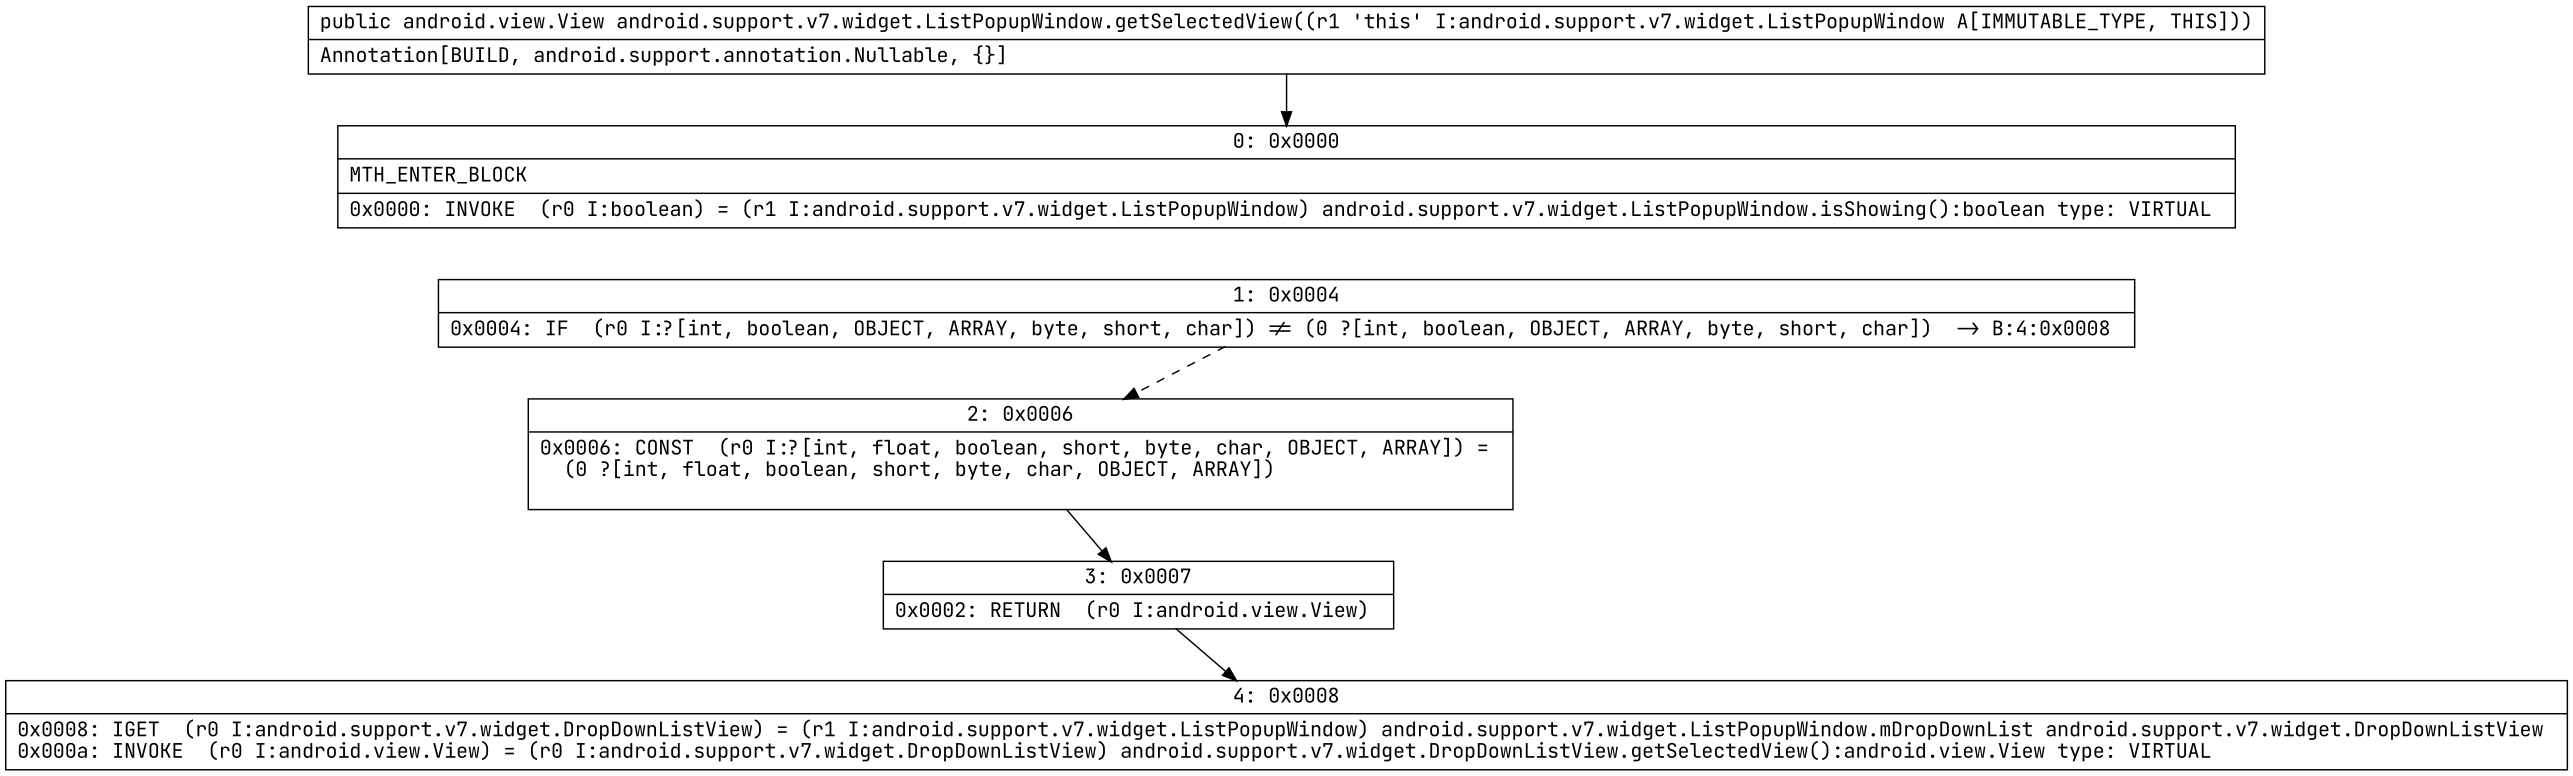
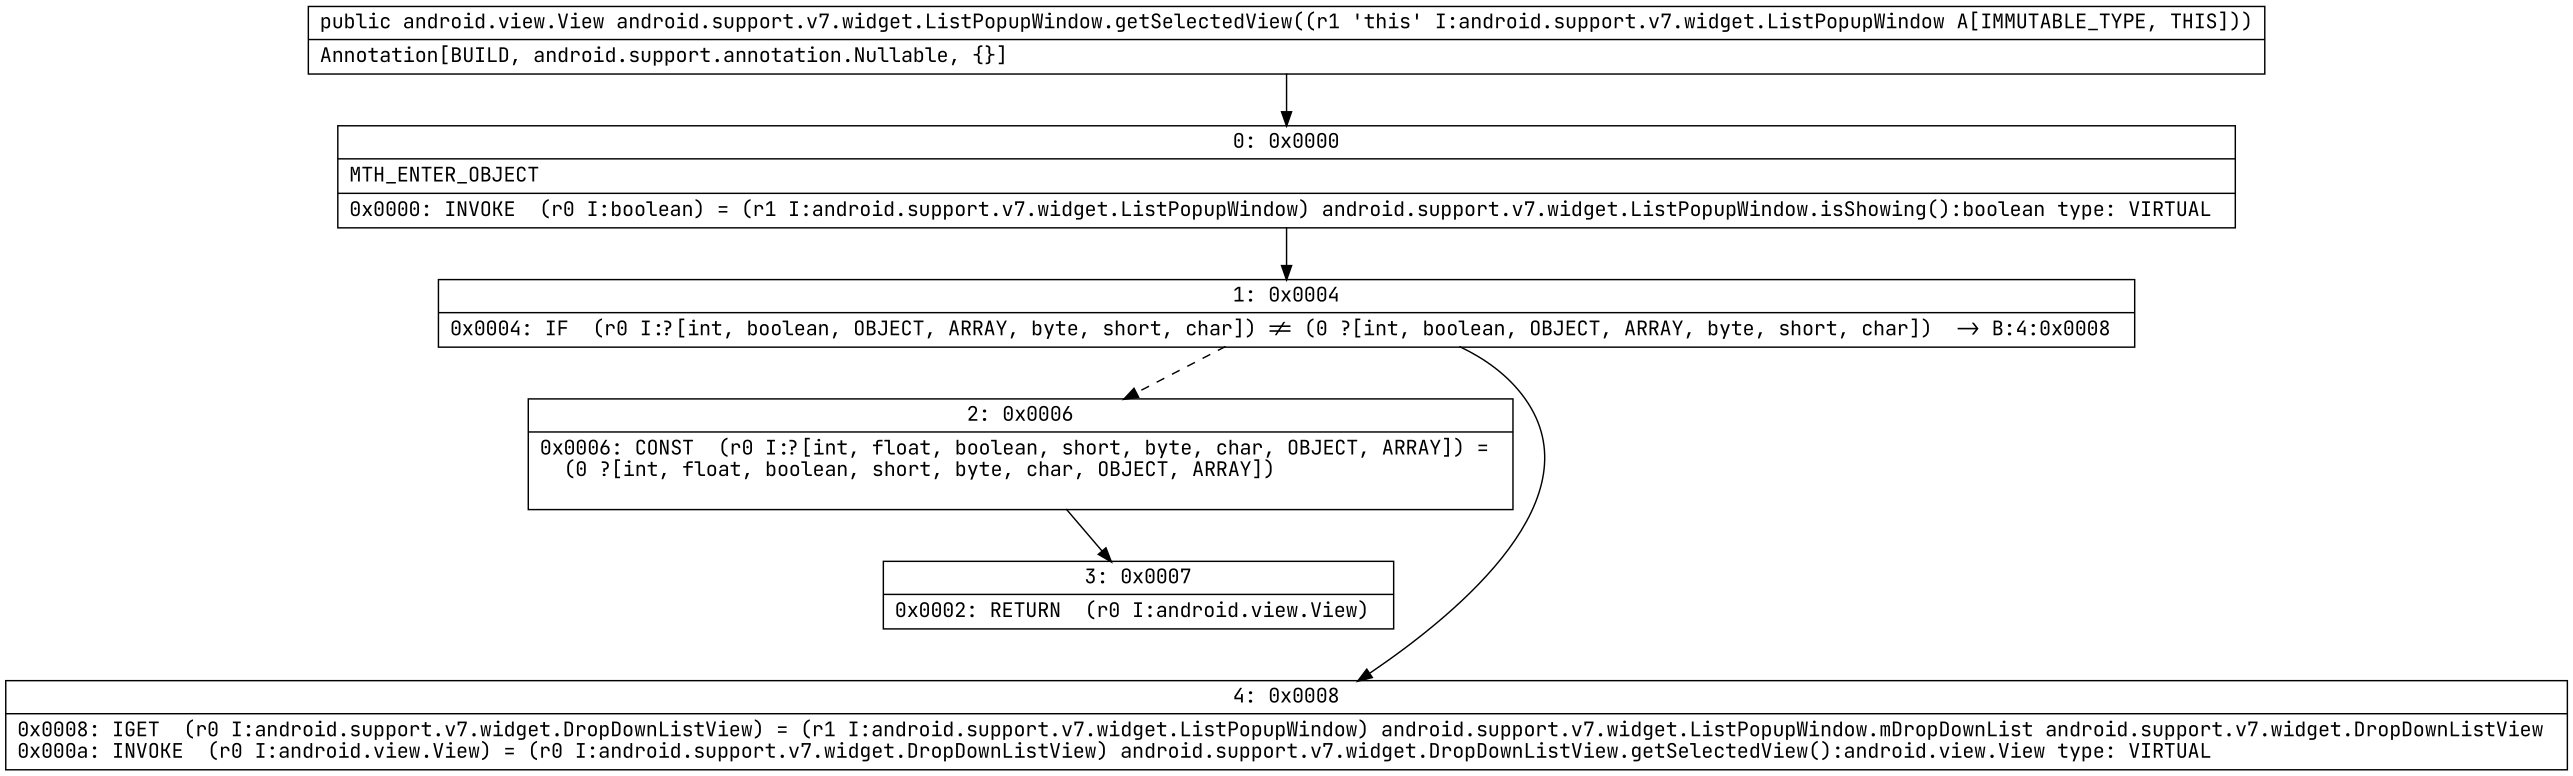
node "0: 0x0000": text "MTH_ENTER_BLOCK" -> "MTH_ENTER_OBJECT"
edge "0: 0x0000" -> "1: 0x0004": added
edge "3: 0x0007" -> "4: 0x0008": now "1: 0x0004" -> "4: 0x0008"
